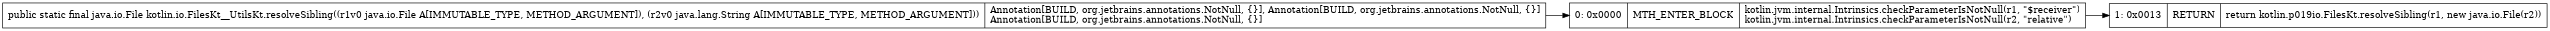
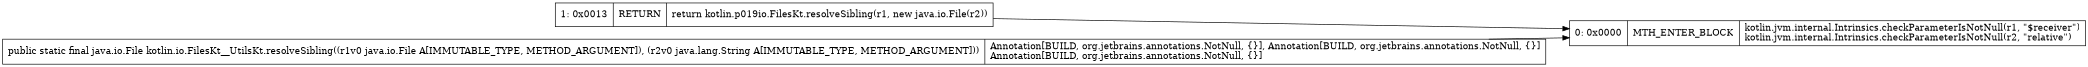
edge "0: 0x0000" -> "1: 0x0013": reversed
